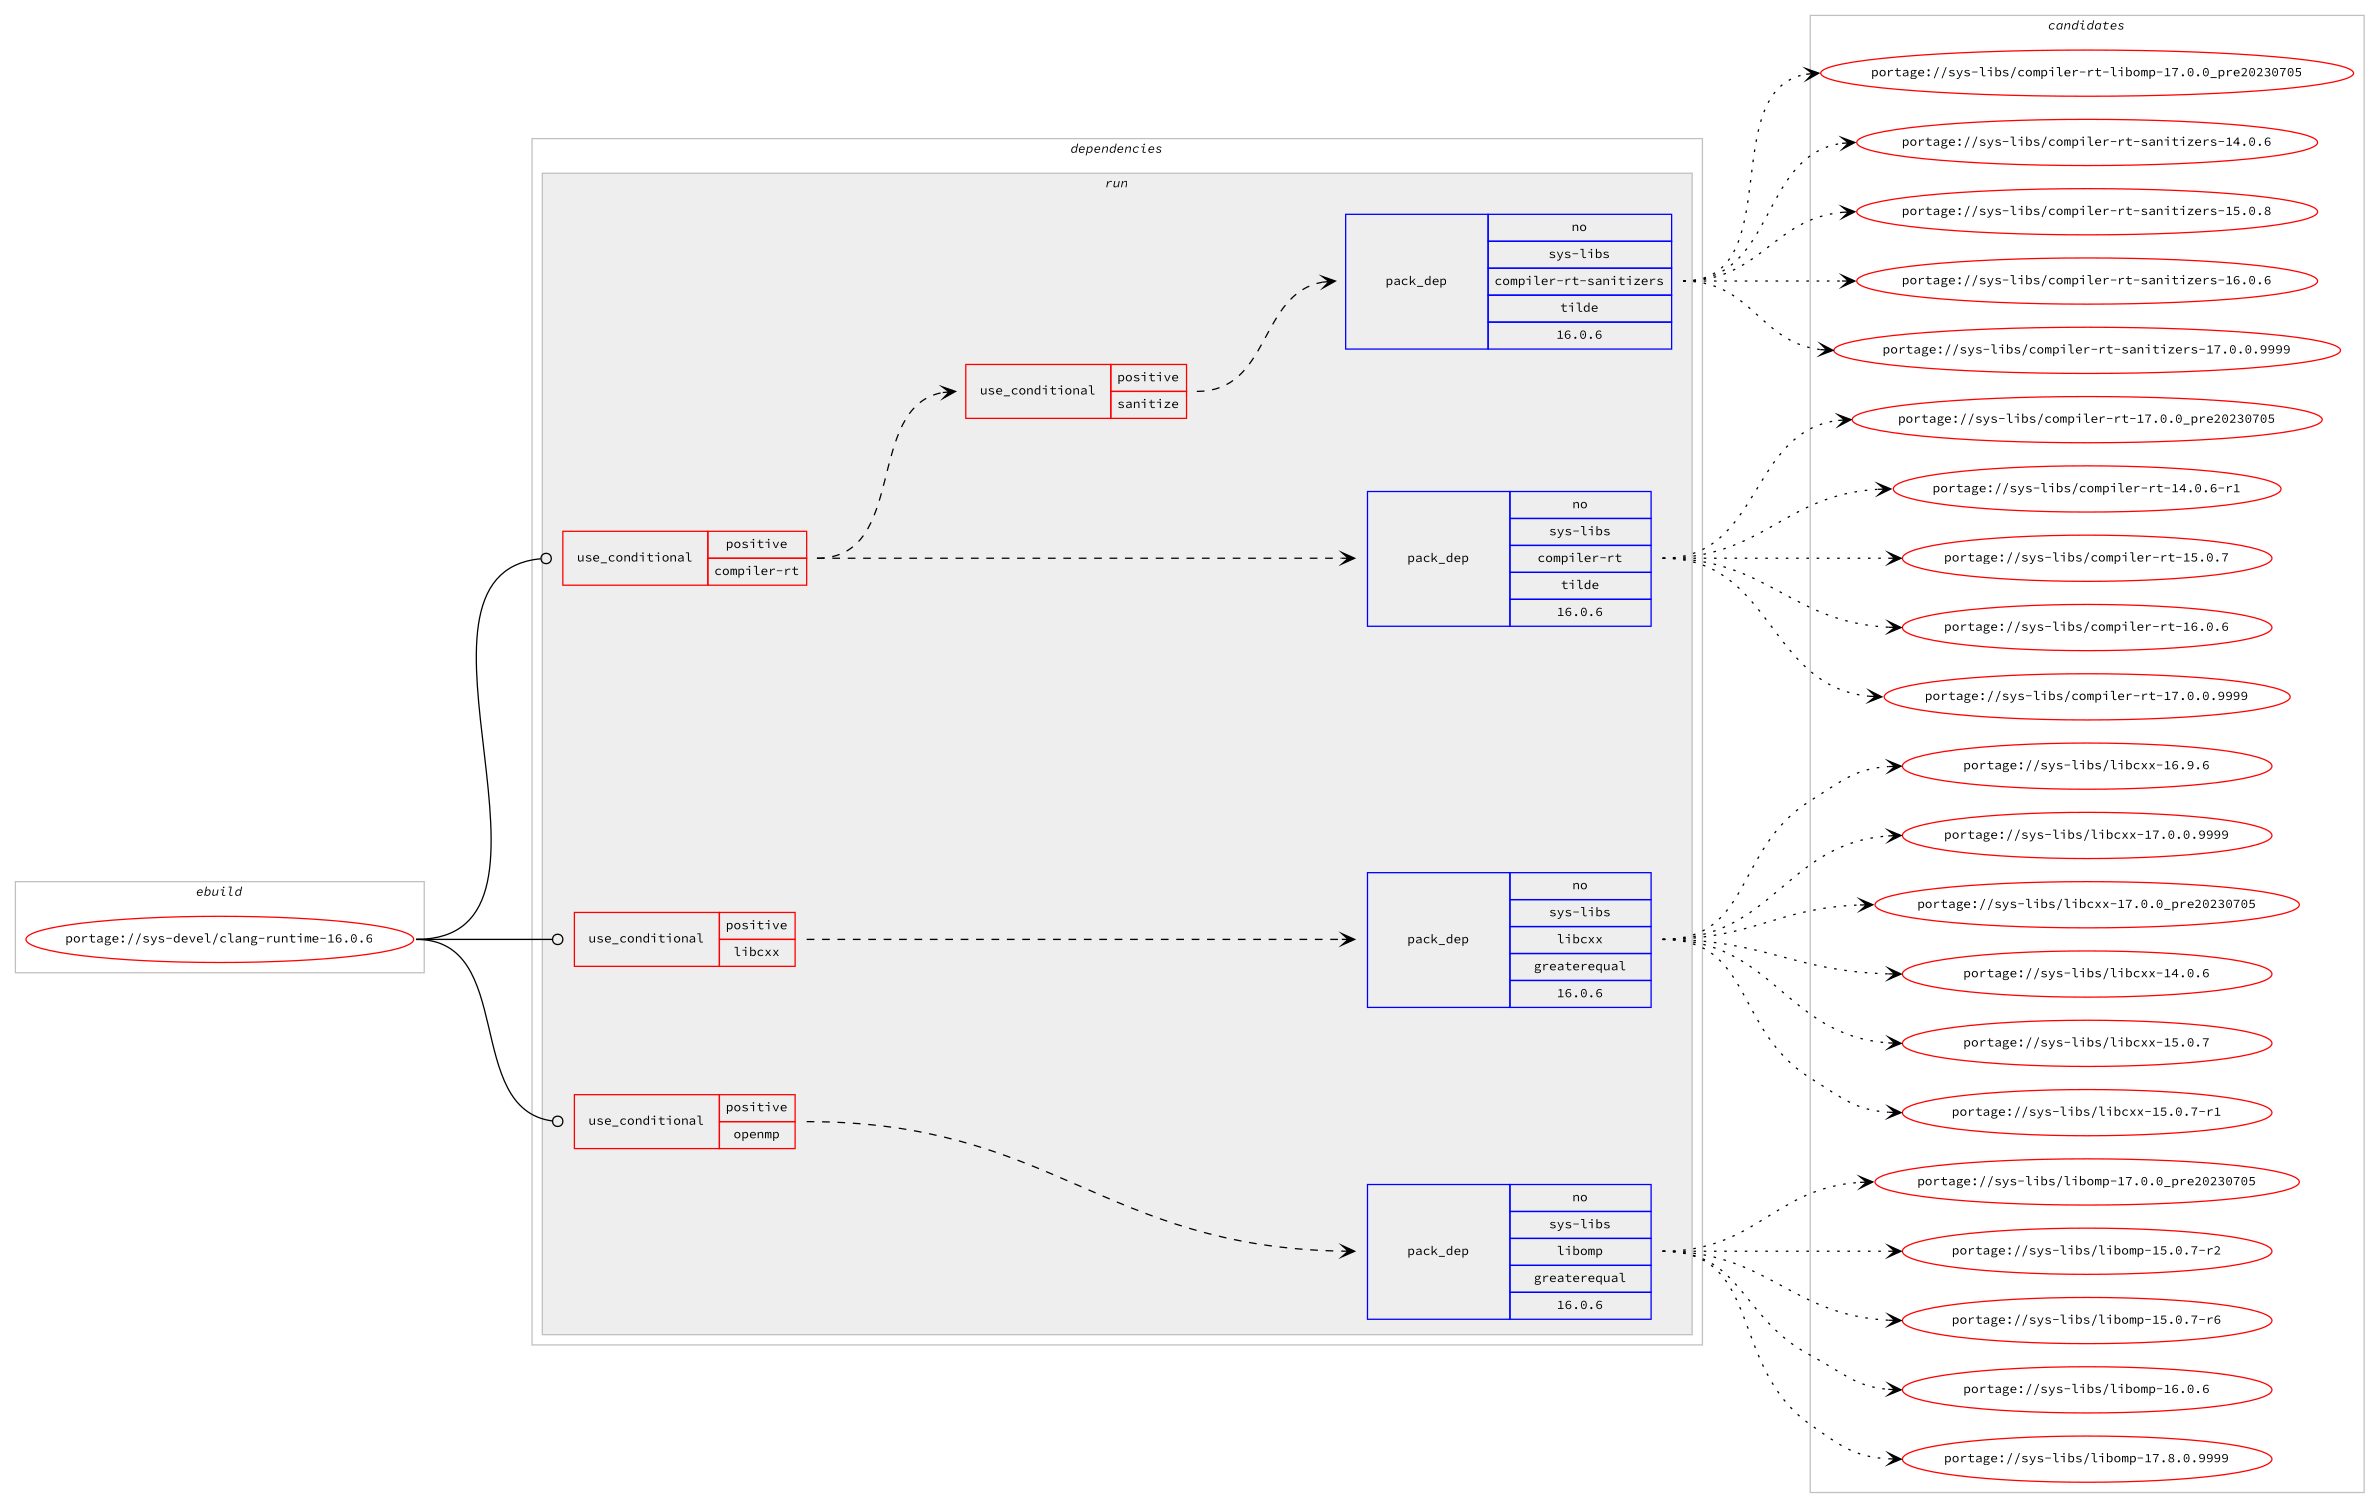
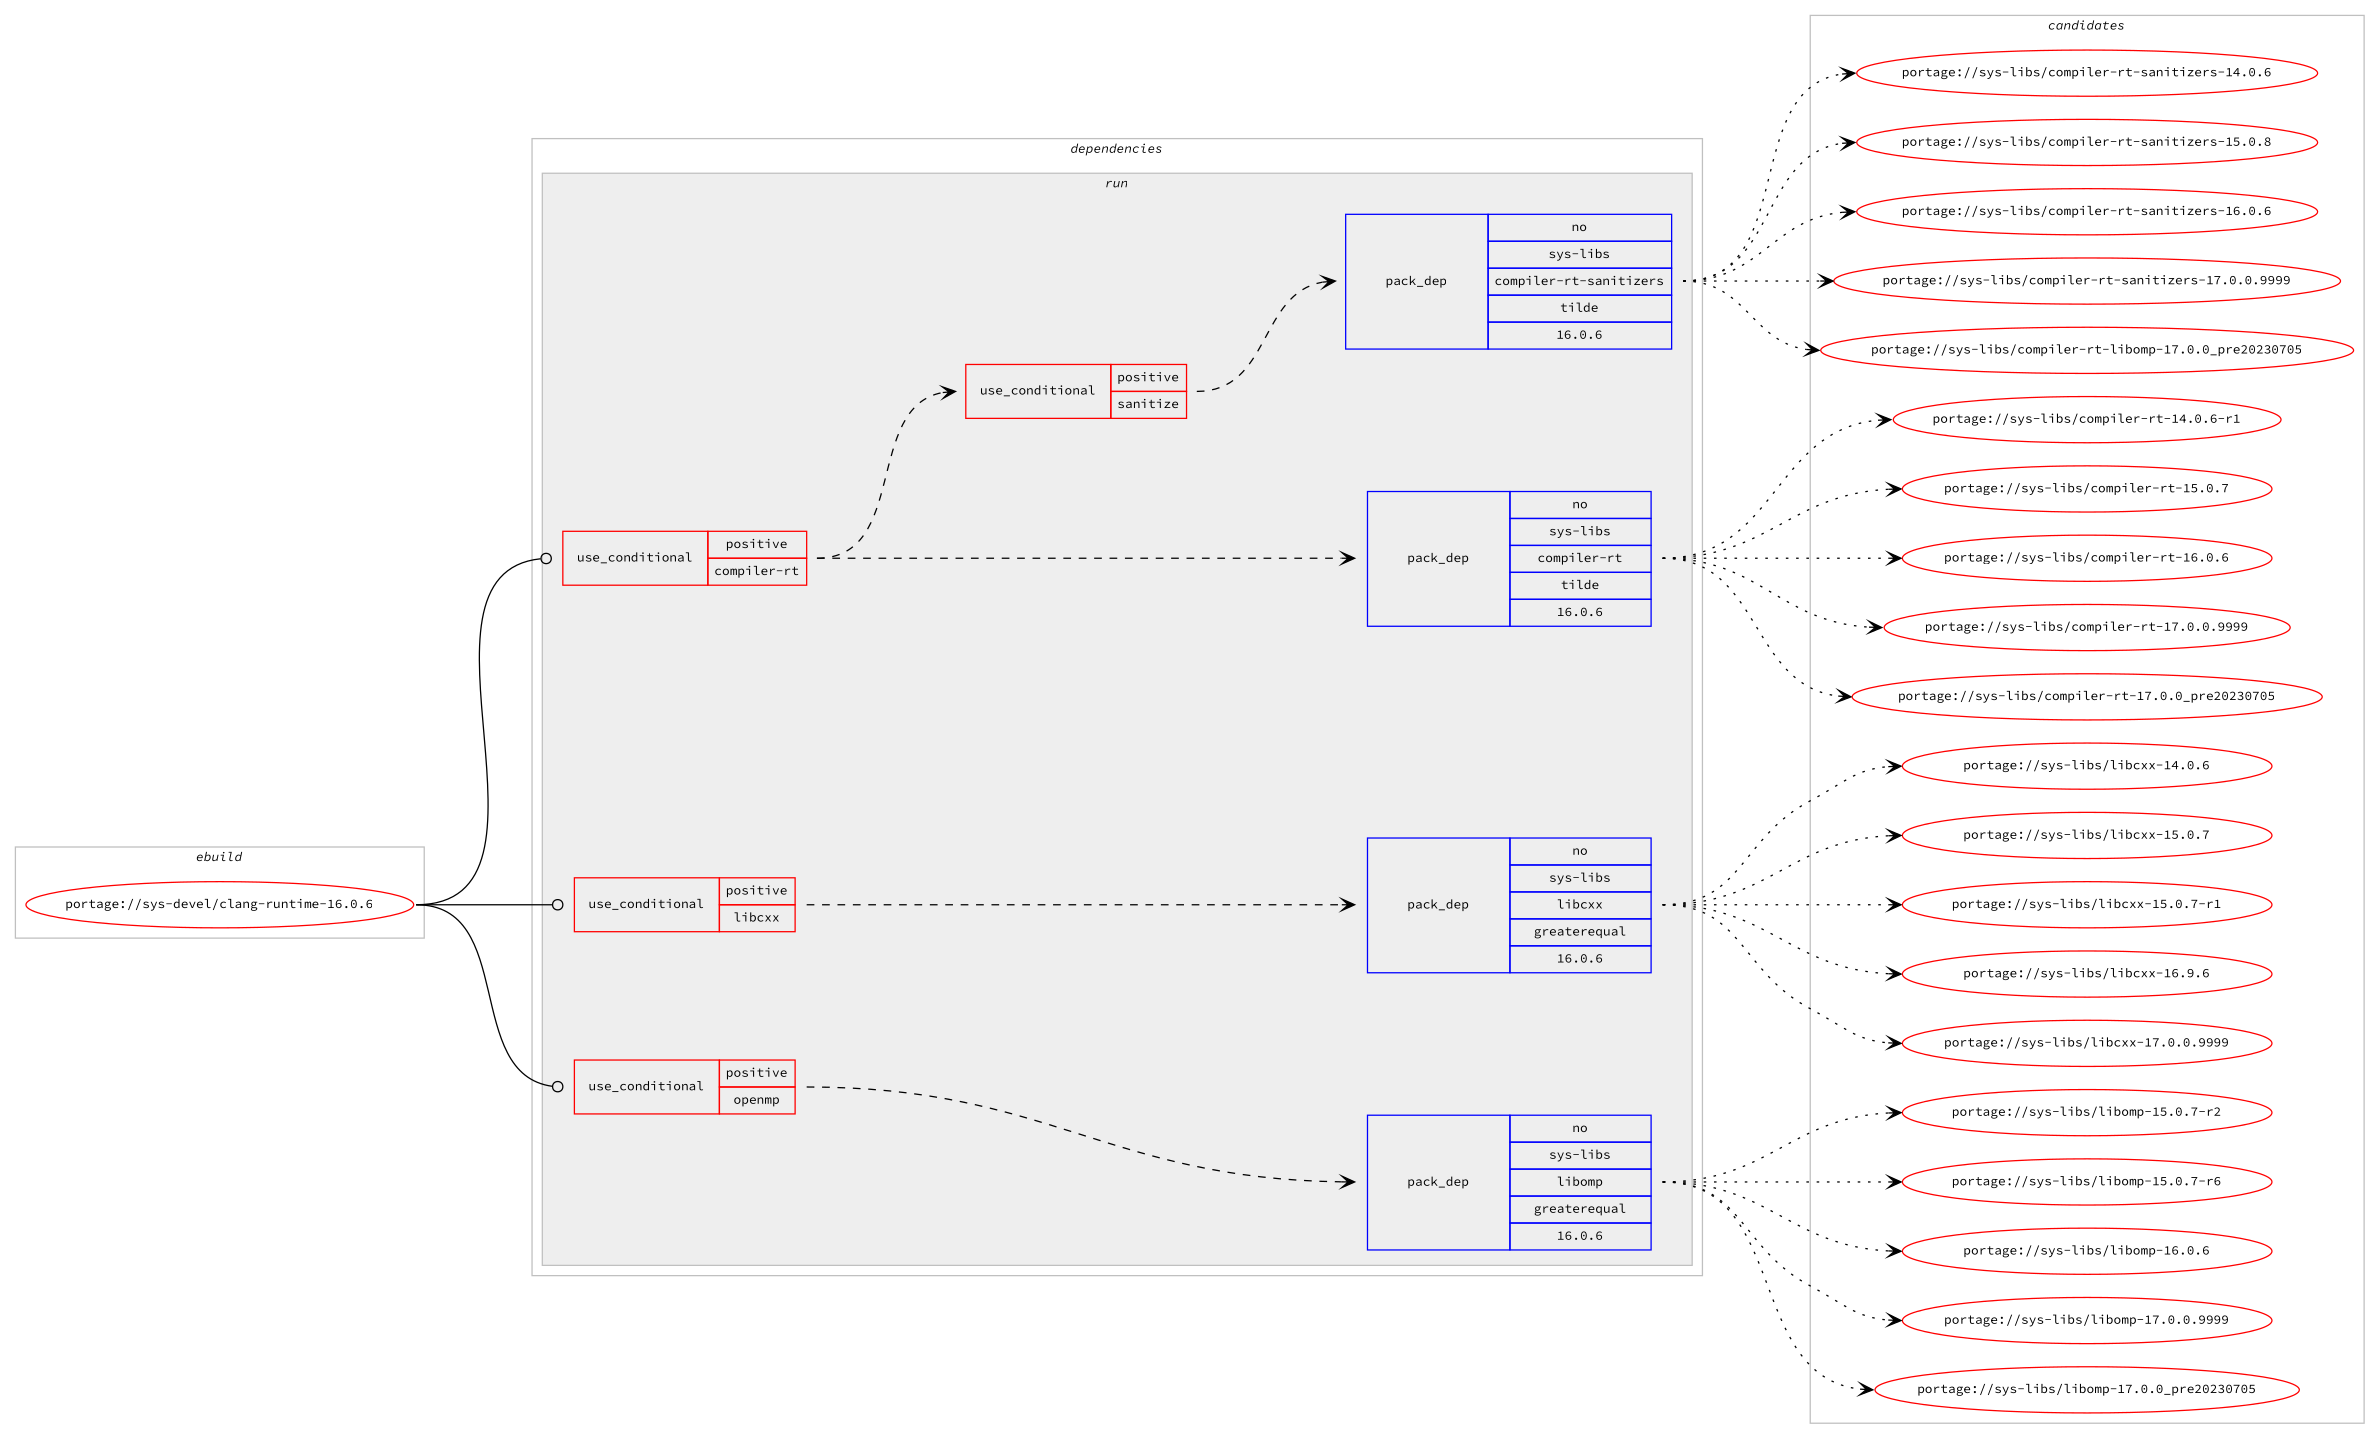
node "portage://sys-libs/libcxx-17.0.0_pre20230705": removed
node "portage://sys-libs/libomp-17.8.0.9999": label "portage://sys-libs/libomp-17.8.0.9999" -> "portage://sys-libs/libomp-17.0.0.9999"
